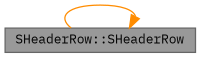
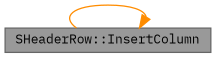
node "SHeaderRow::SHeaderRow": label "SHeaderRow::SHeaderRow" -> "SHeaderRow::InsertColumn"
